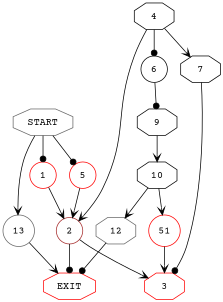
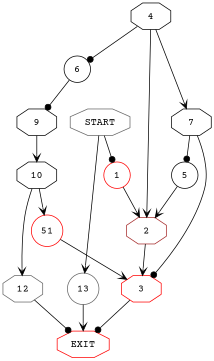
edge "START" -> "5": now "7" -> "5"
node "5": color red -> black
node "2": shape circle -> octagon
edge "2" -> "EXIT": now "3" -> "EXIT"
